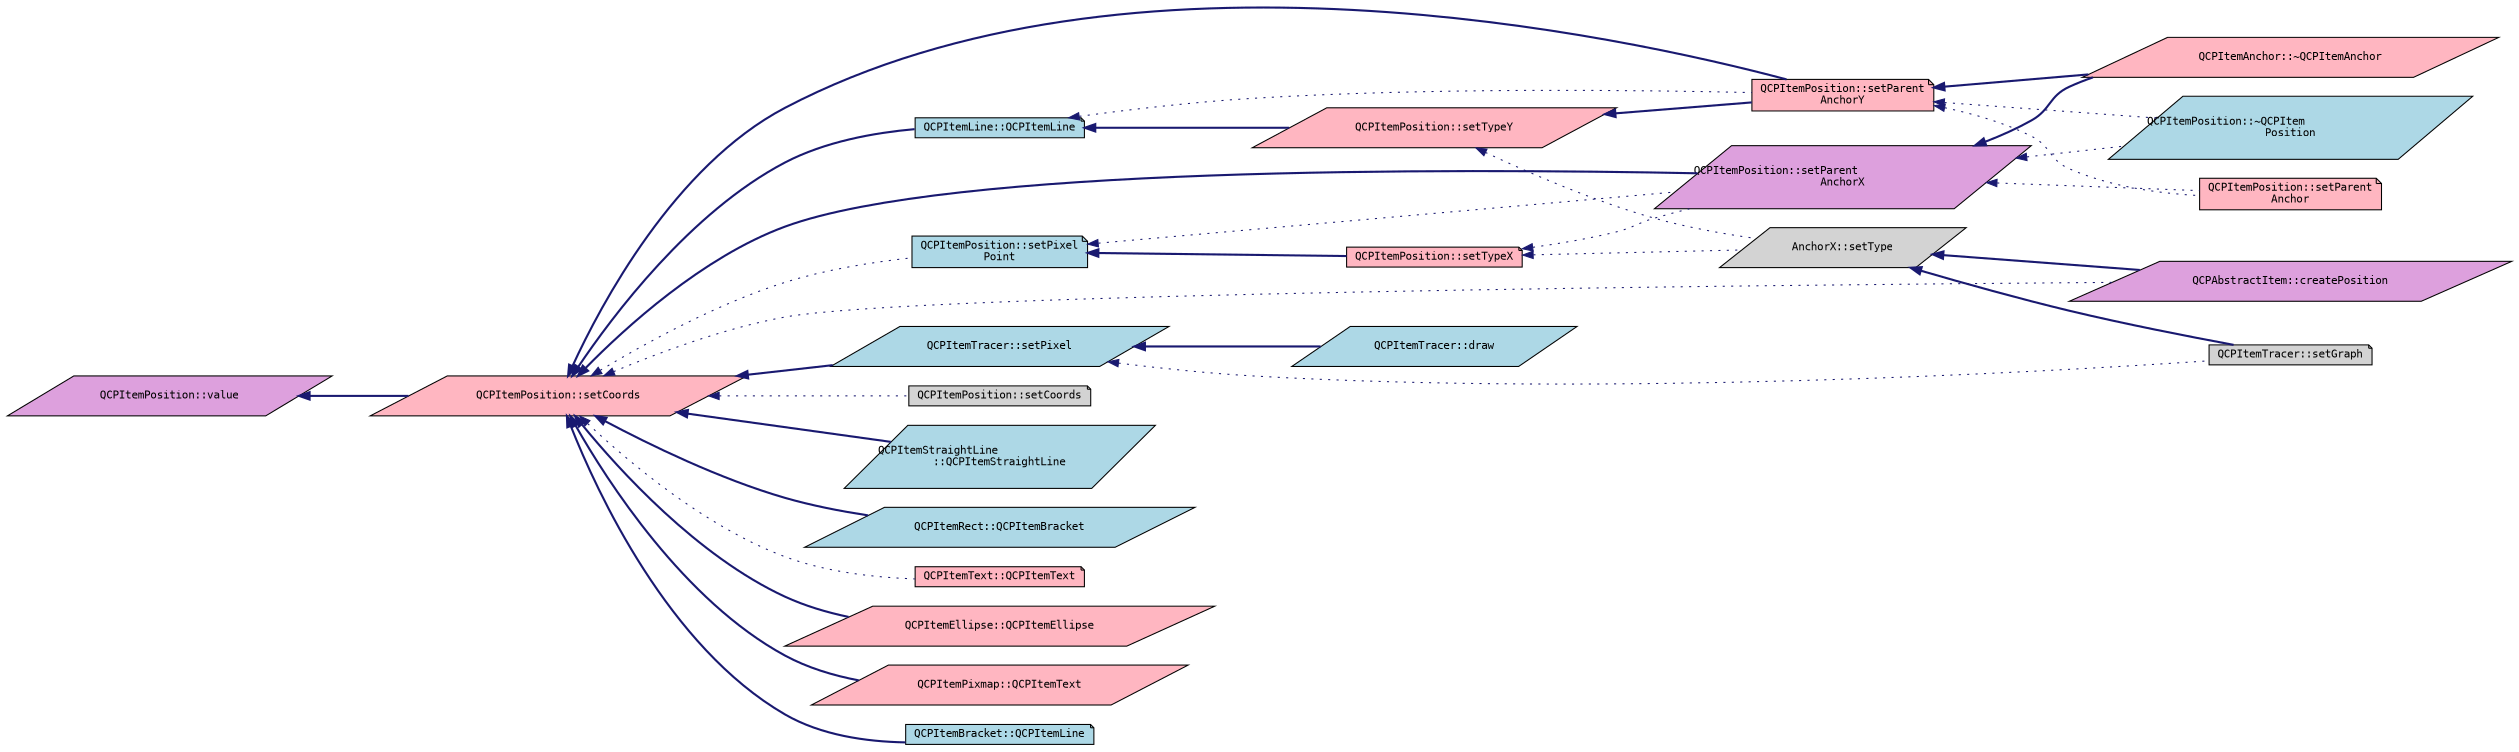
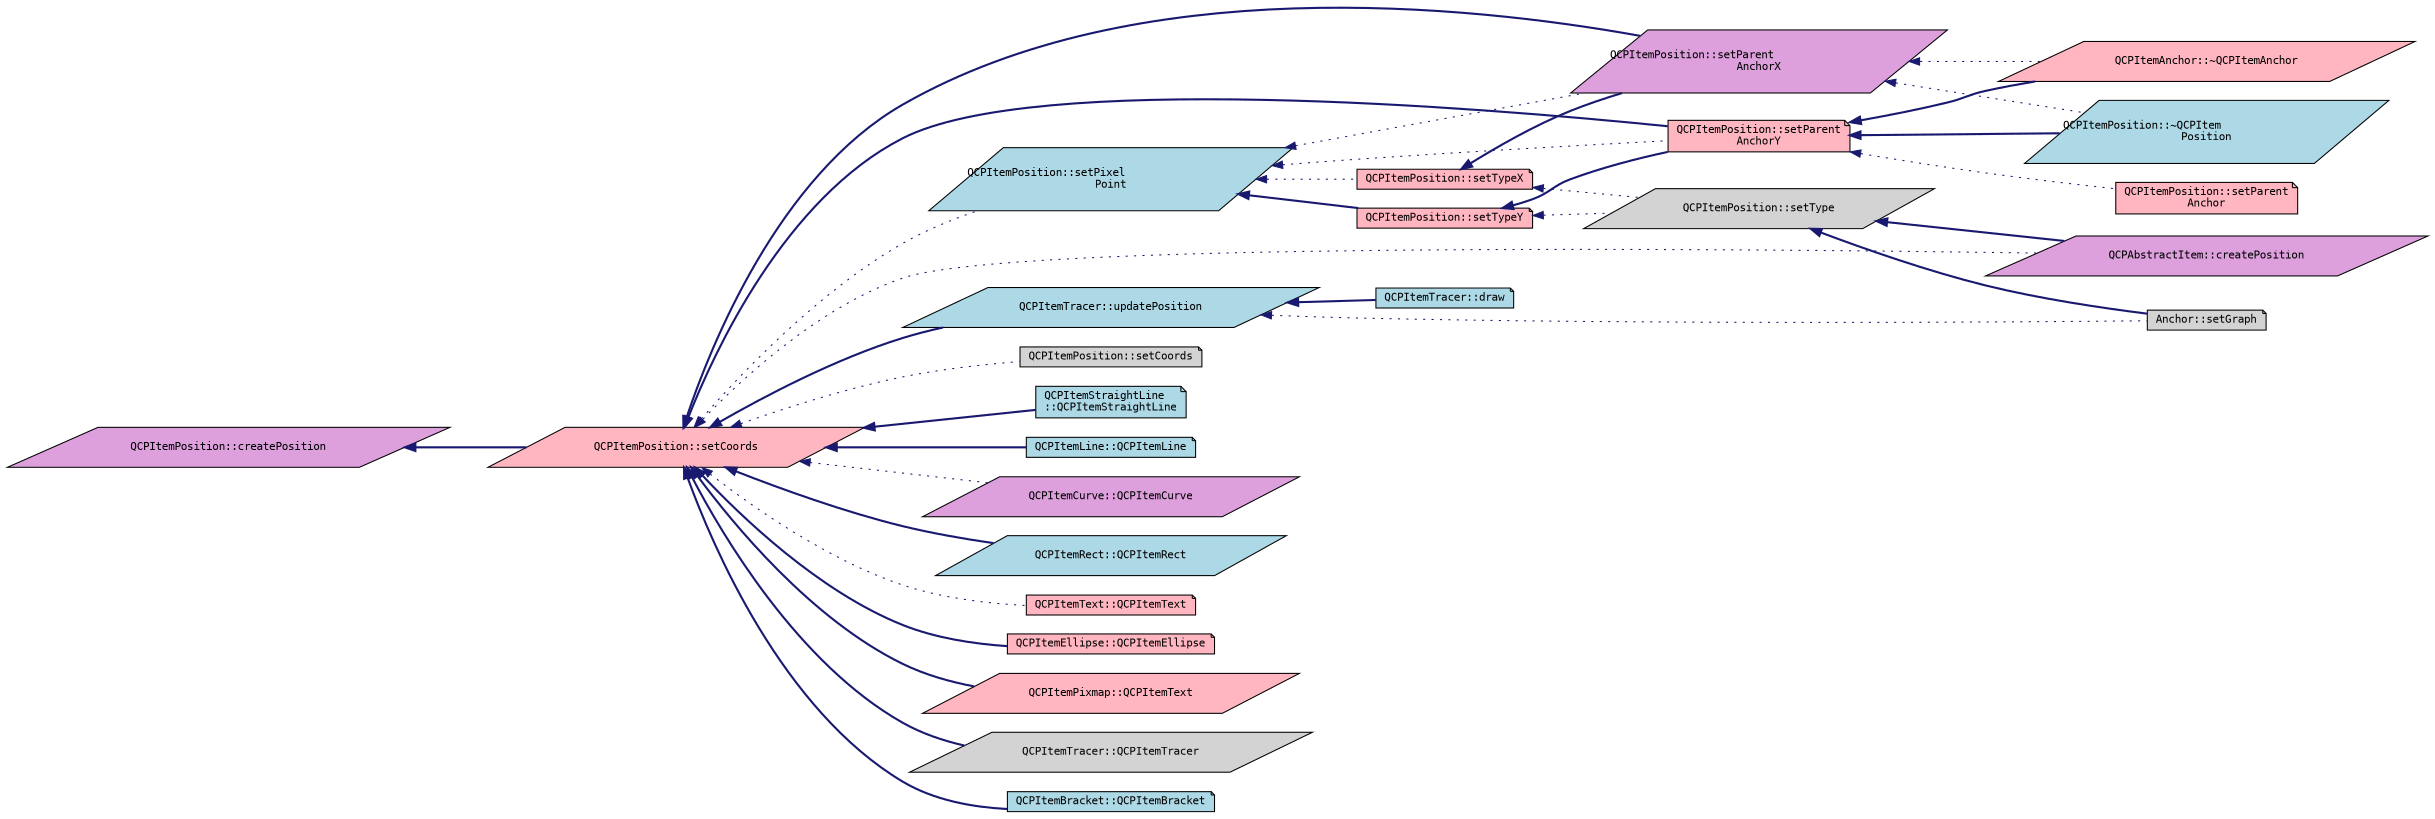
edge "QCPItemPosition::setParent AnchorY" -> "QCPItemLine::QCPItemLine": now "QCPItemPosition::setParent AnchorY" -> "QCPItemPosition::setPixel Point"
edge "QCPItemPosition::~QCPItem Position" -> "QCPItemPosition::setParent AnchorY": style dotted -> bold
edge "QCPItemAnchor::~QCPItemAnchor" -> "QCPItemPosition::setParent AnchorX": style bold -> dotted
edge "QCPItemPosition::setTypeY" -> "QCPItemLine::QCPItemLine": now "QCPItemPosition::setTypeY" -> "QCPItemPosition::setPixel Point"
node "QCPItemPosition::setTypeY": shape parallelogram -> note
edge "QCPItemPosition::setParent Anchor" -> "QCPItemPosition::setParent AnchorX": removed
edge "QCPItemPosition::setParent AnchorX" -> "QCPItemPosition::setTypeX": style dotted -> bold
node "AnchorX::setType": label "AnchorX::setType" -> "QCPItemPosition::setType"
node "QCPItemPosition::setPixel Point": shape note -> parallelogram
edge "QCPItemPosition::setTypeX" -> "QCPItemPosition::setPixel Point": style bold -> dotted
node "QCPItemTracer::setPixel": label "QCPItemTracer::setPixel" -> "QCPItemTracer::updatePosition"
node "QCPItemTracer::draw": shape parallelogram -> note
node "QCPItemTracer::setGraph": label "QCPItemTracer::setGraph" -> "Anchor::setGraph"
node "QCPItemPosition::value": label "QCPItemPosition::value" -> "QCPItemPosition::createPosition"
node "QCPItemStraightLine ::QCPItemStraightLine": shape parallelogram -> note
node "QCPItemCurve::QCPItemCurve": added
node "QCPItemRect::QCPItemBracket": label "QCPItemRect::QCPItemBracket" -> "QCPItemRect::QCPItemRect"
node "QCPItemEllipse::QCPItemEllipse": shape parallelogram -> note
node "QCPItemBracket::QCPItemLine": label "QCPItemBracket::QCPItemLine" -> "QCPItemBracket::QCPItemBracket"
node "QCPItemTracer::QCPItemTracer": added
